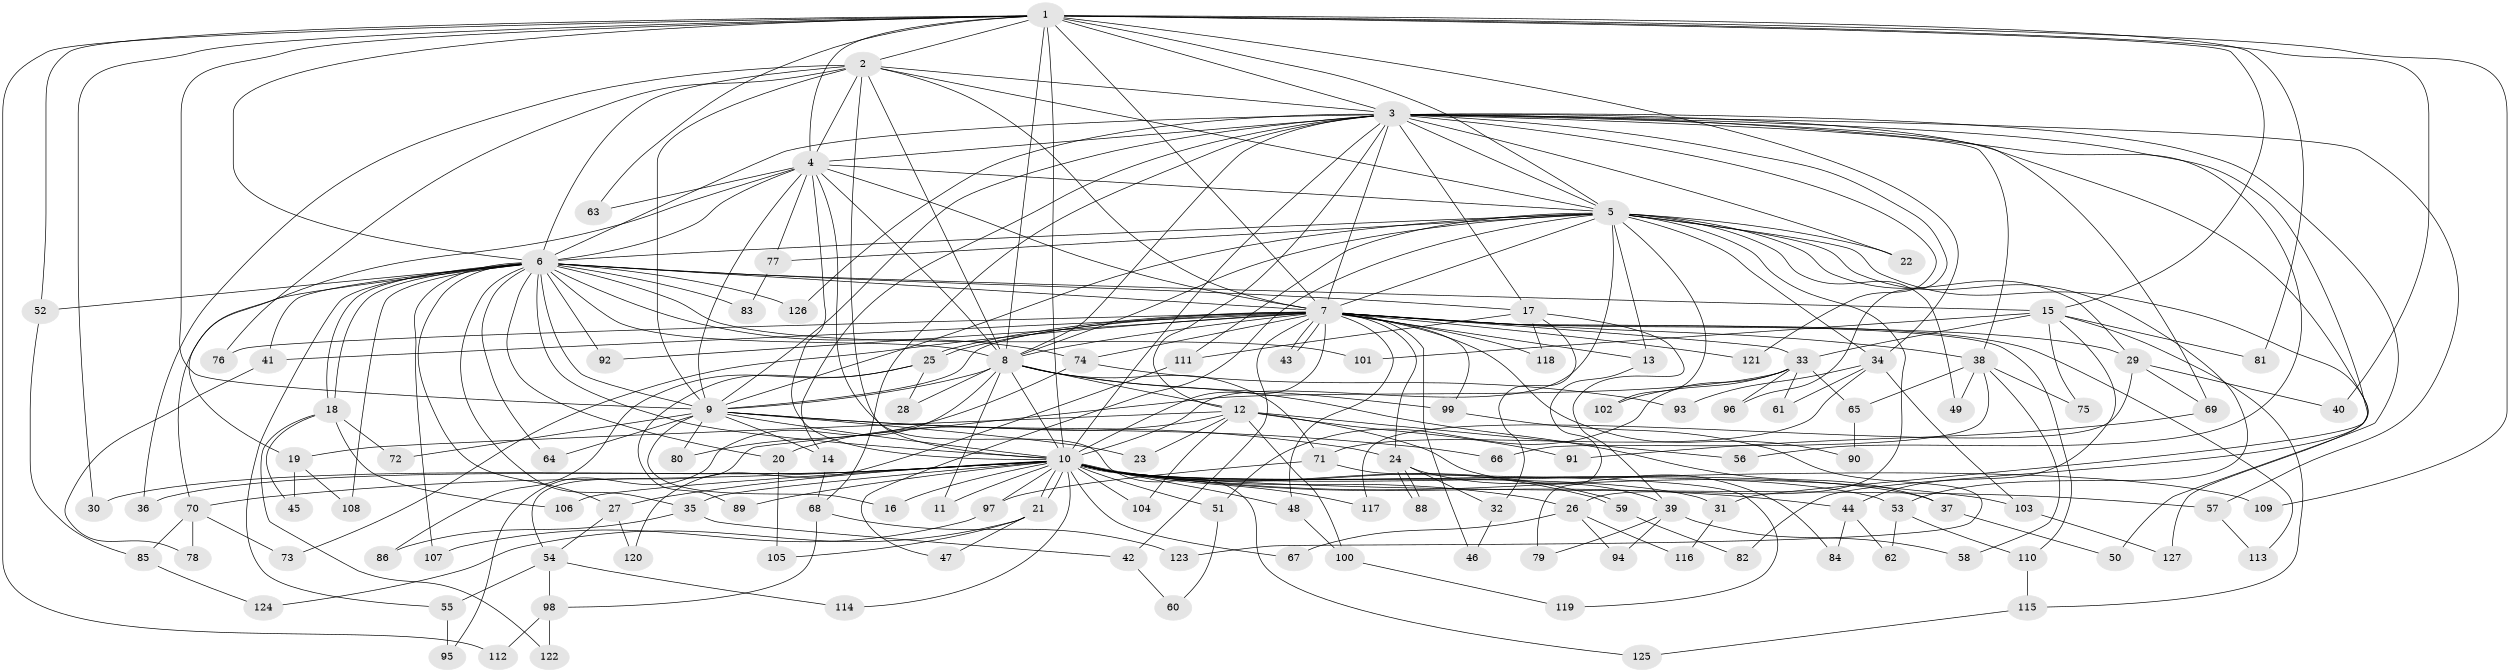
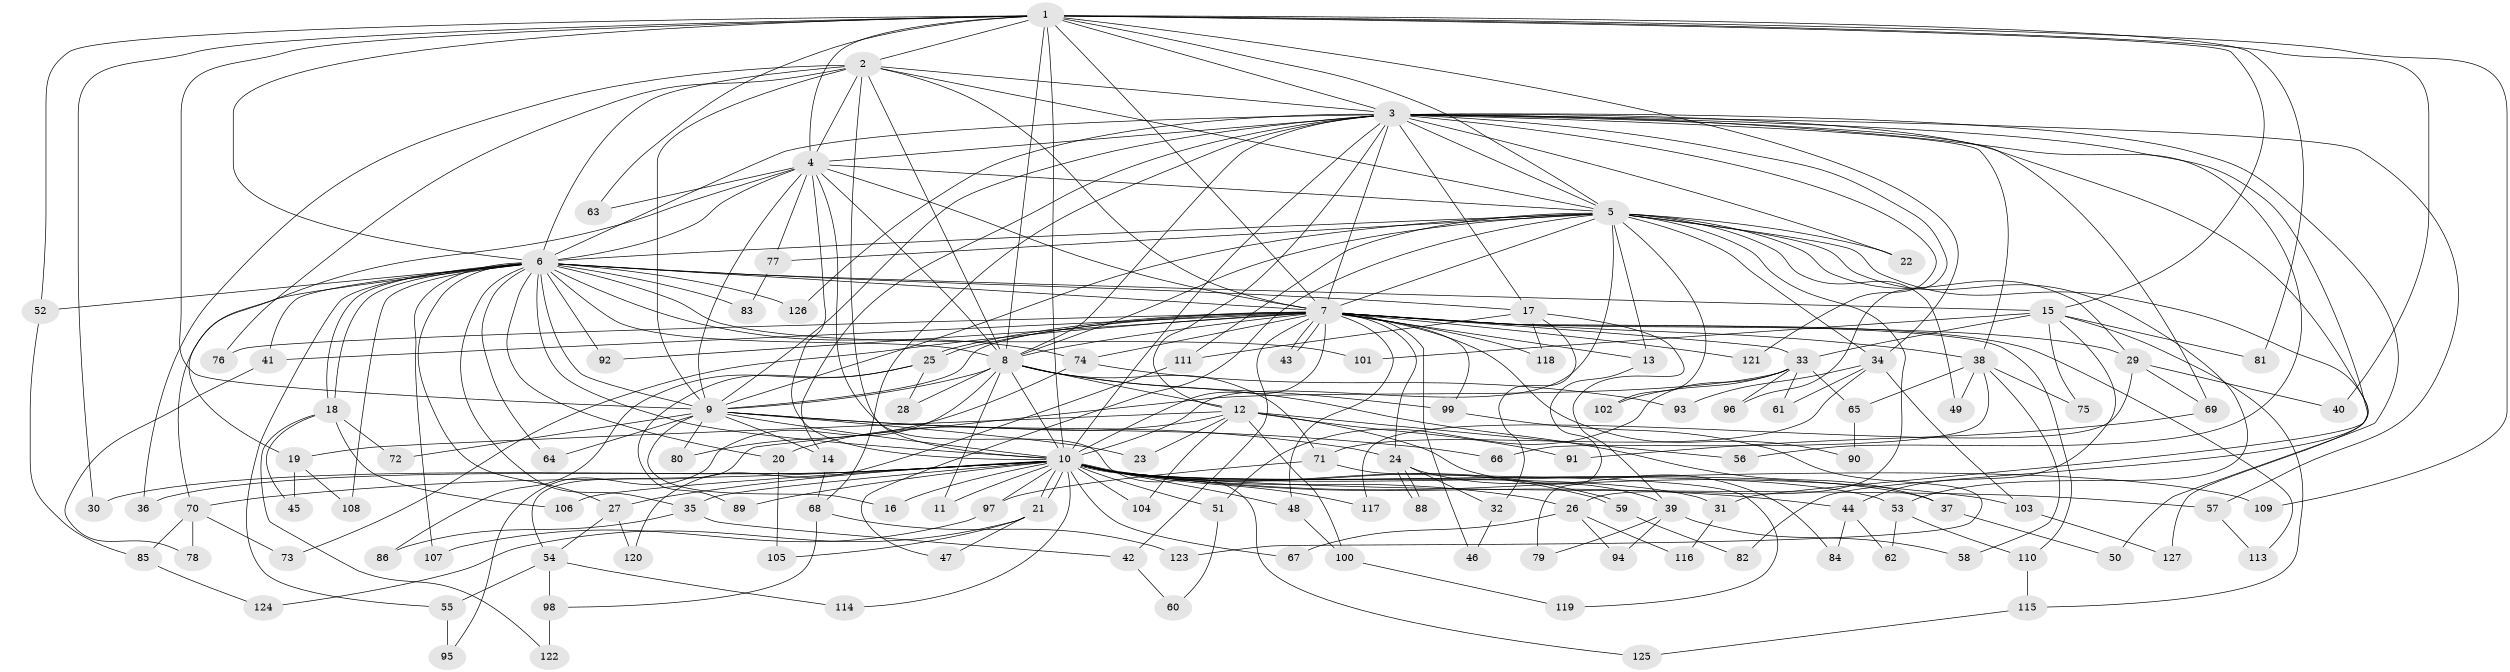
node "112": removed
